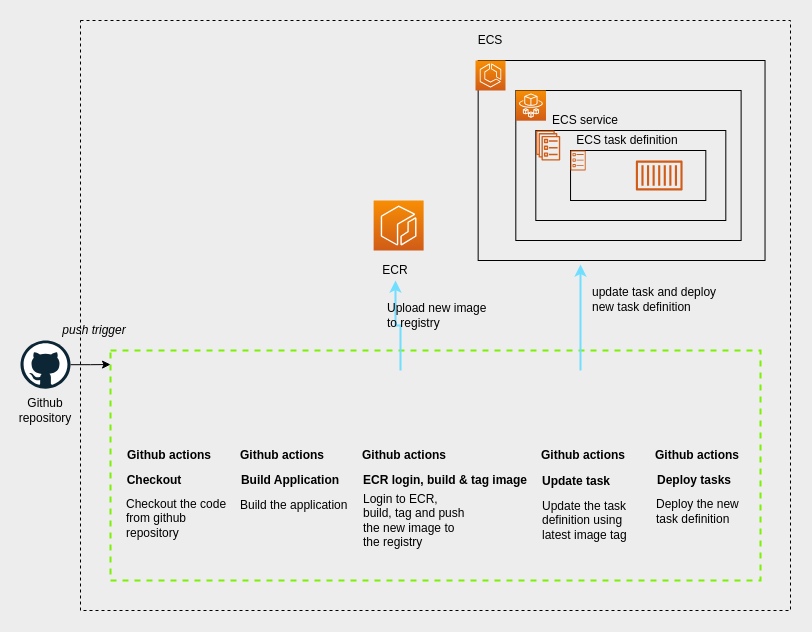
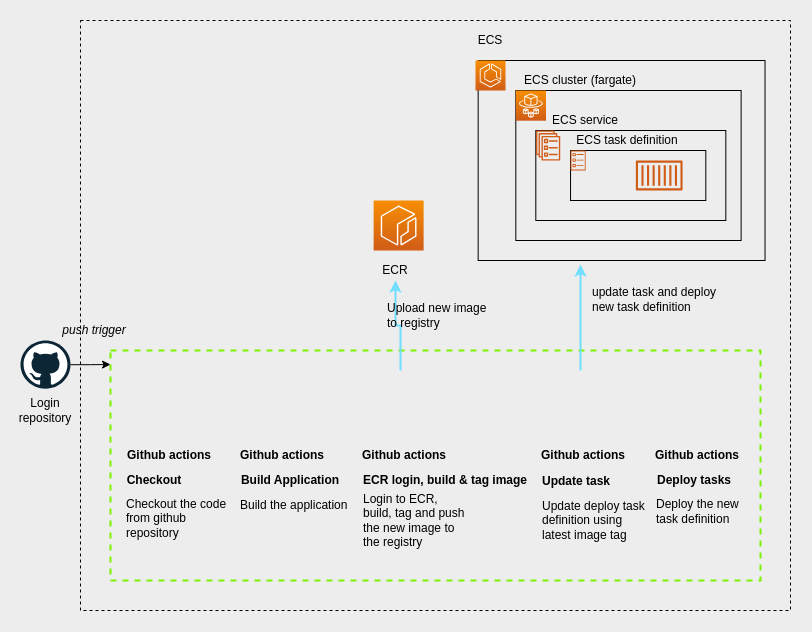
node "ECS cluster (fargate)": added
node "Github repository": label "Github repository" -> "Login repository"
node "Update the task definition using latest image tag": label "Update the task definition using latest image tag" -> "Update deploy task definition using latest image tag"
